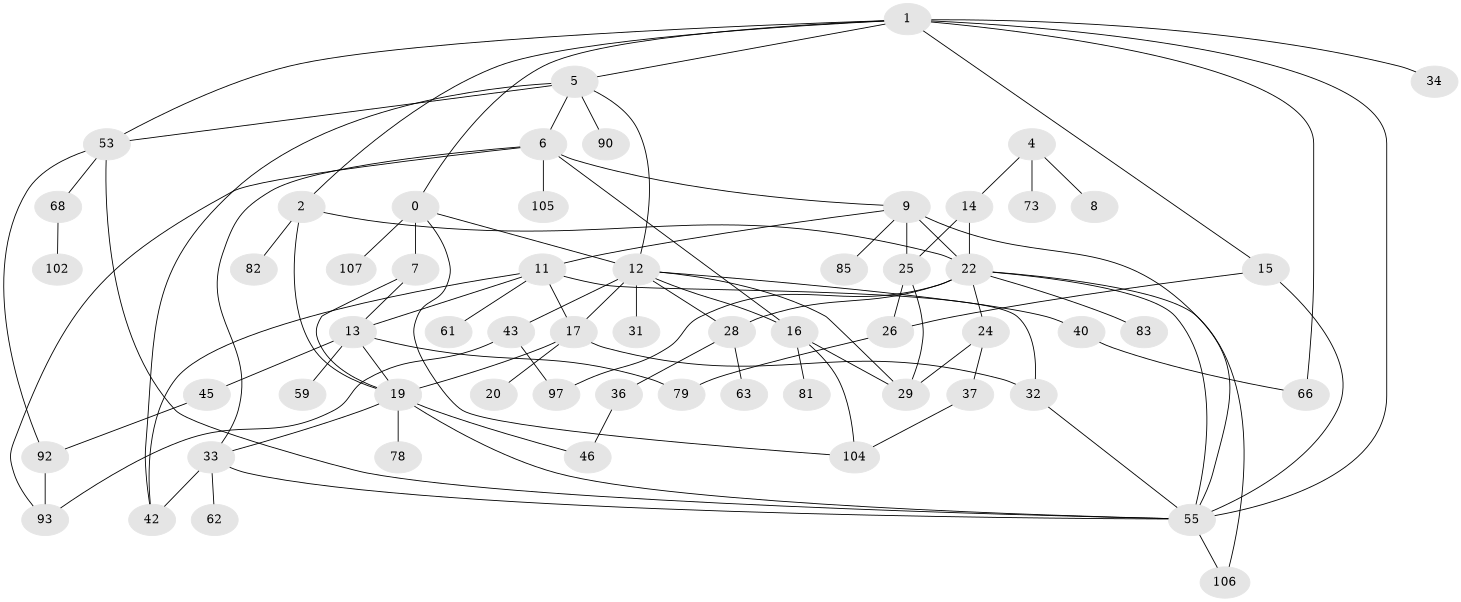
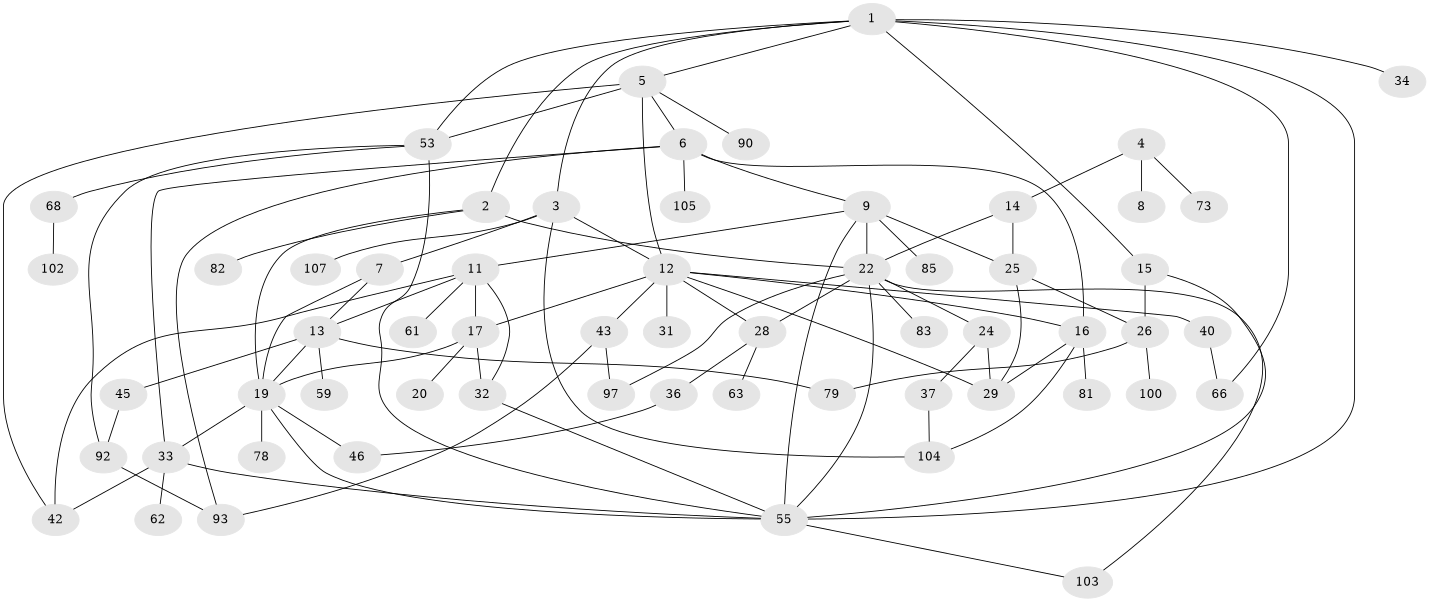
node "0": label "0" -> "3"
node "100": added
node "106": label "106" -> "103"
